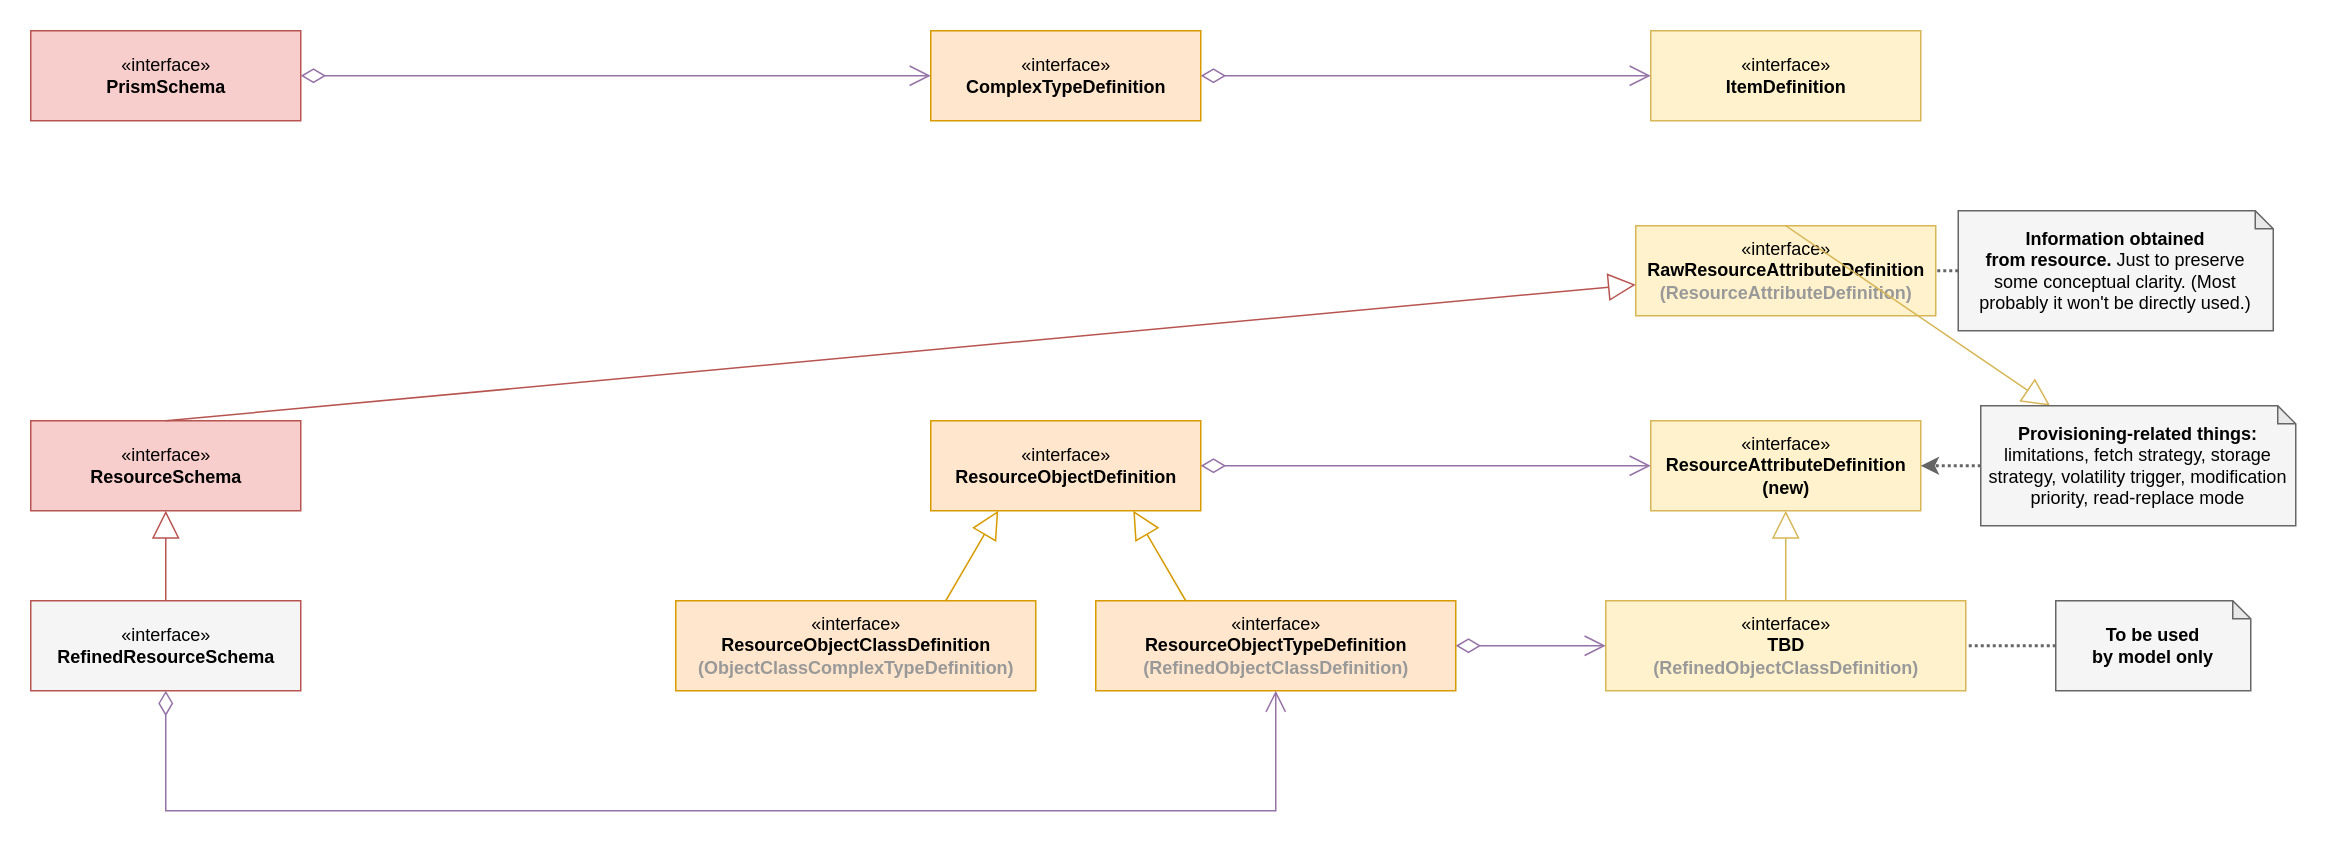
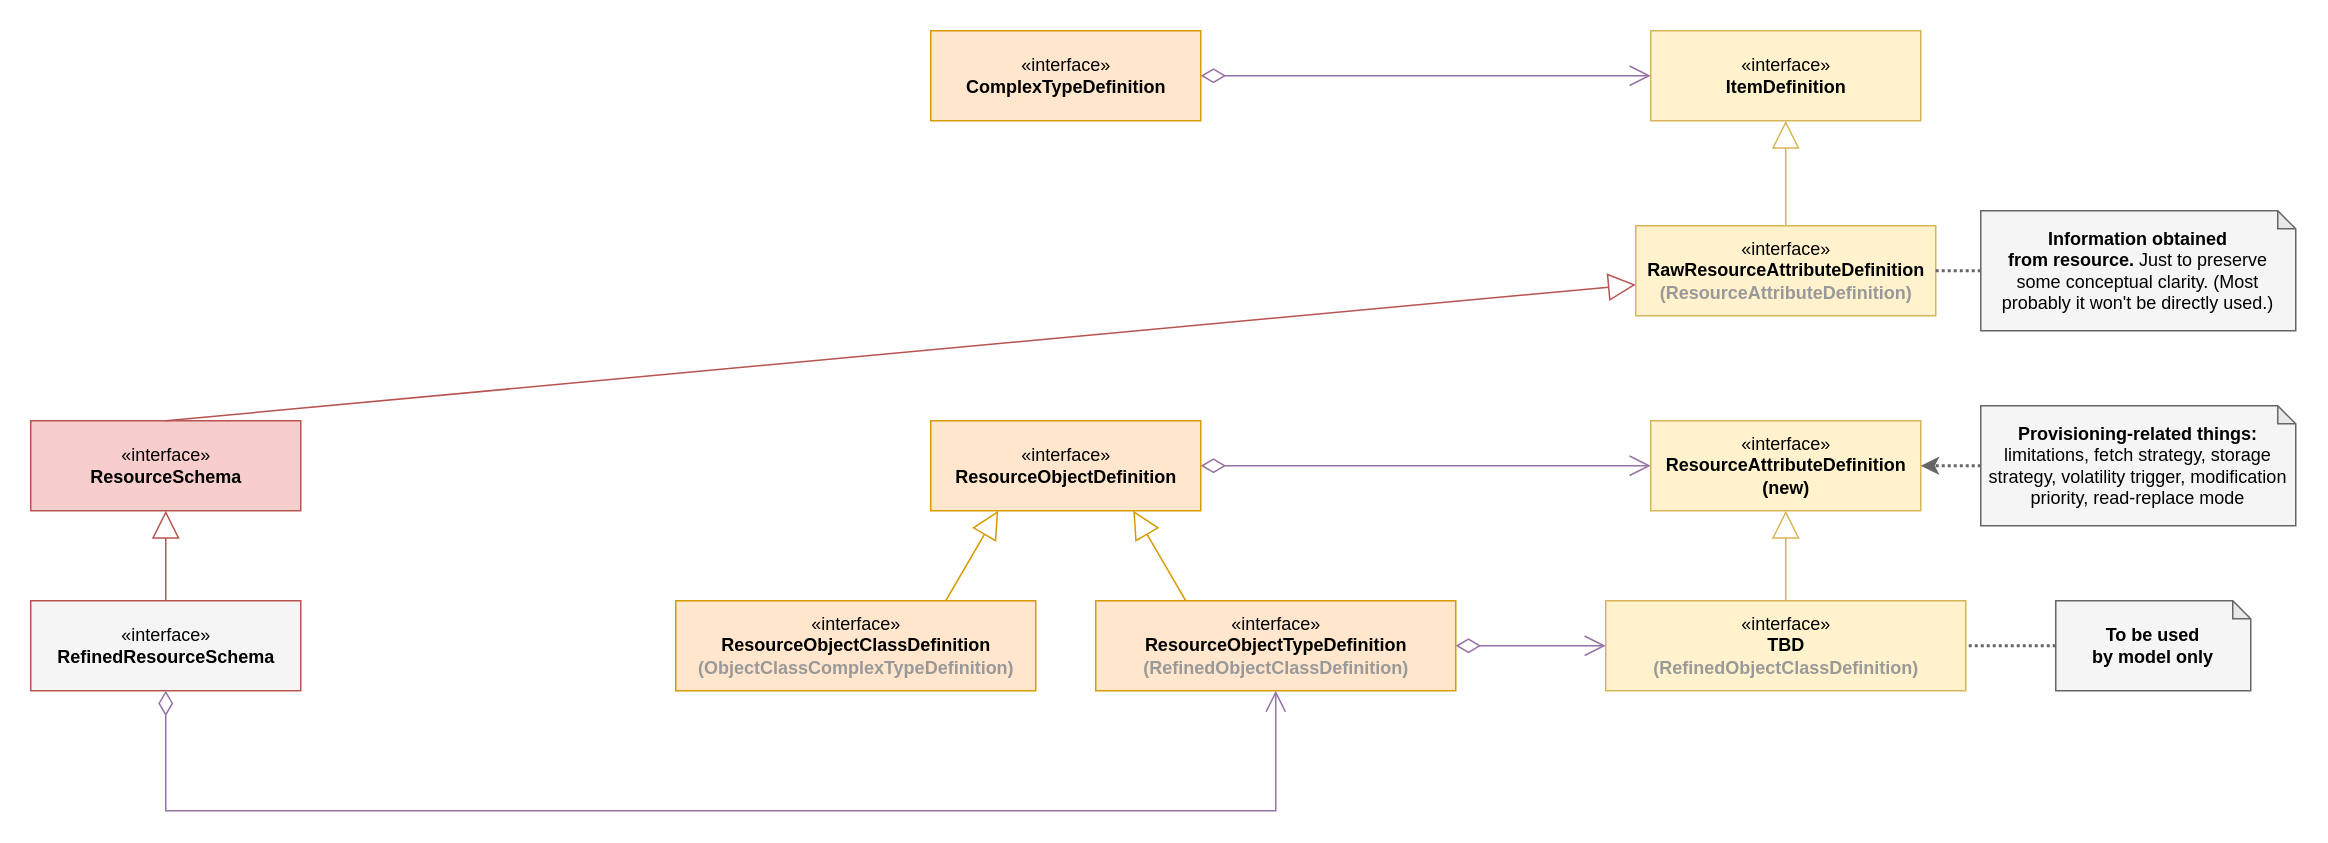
node "«interface» PrismSchema": removed
edge "«interface» PrismSchema" -- "«interface» ComplexTypeDefinition": removed
node "Information obtained from resource. Just to preserve some conceptual clarity. (Most probably it won't be directly used.)": moved (2116, 271) -> (2138, 271)
edge "«interface» RawResourceAttributeDefinition (ResourceAttributeDefinition)" -> "Provisioning-related things: limitations, fetch strategy, storage strategy, volatility trigger, modification priority, read-replace mode": now "«interface» RawResourceAttributeDefinition (ResourceAttributeDefinition)" -> "«interface» ItemDefinition"
